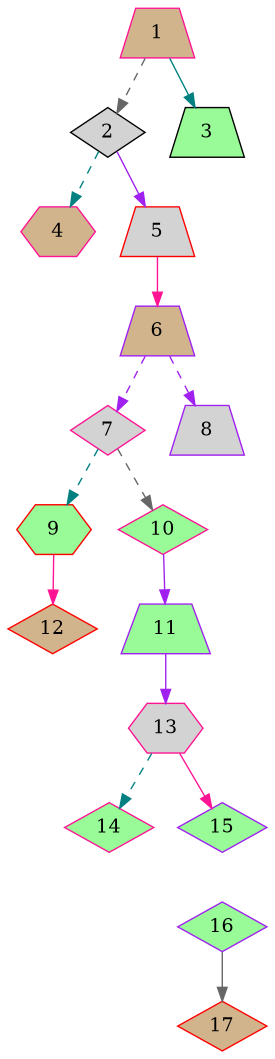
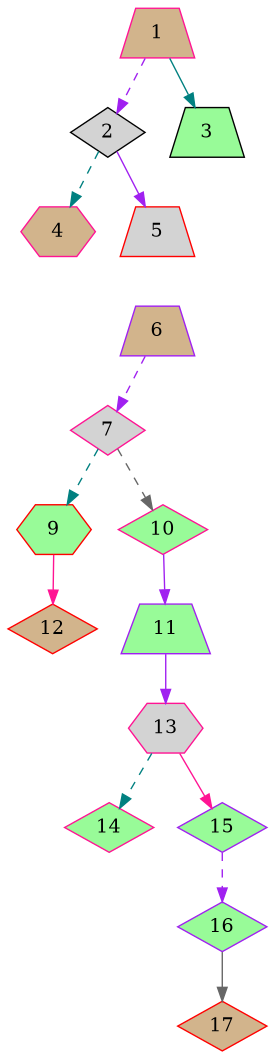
edge "1" -> "2": color gray40 -> purple
edge "5" -> "6": removed
node "8": removed
edge "15" -> "16": added
